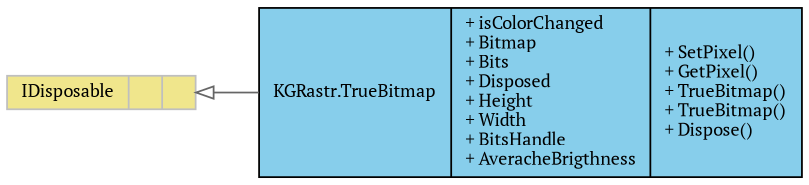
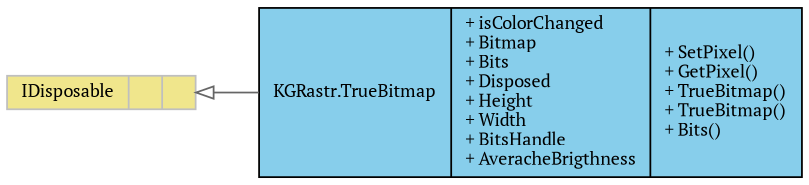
node "KGRastr.TrueBitmap": text "+ Dispose()" -> "+ Bits()"
